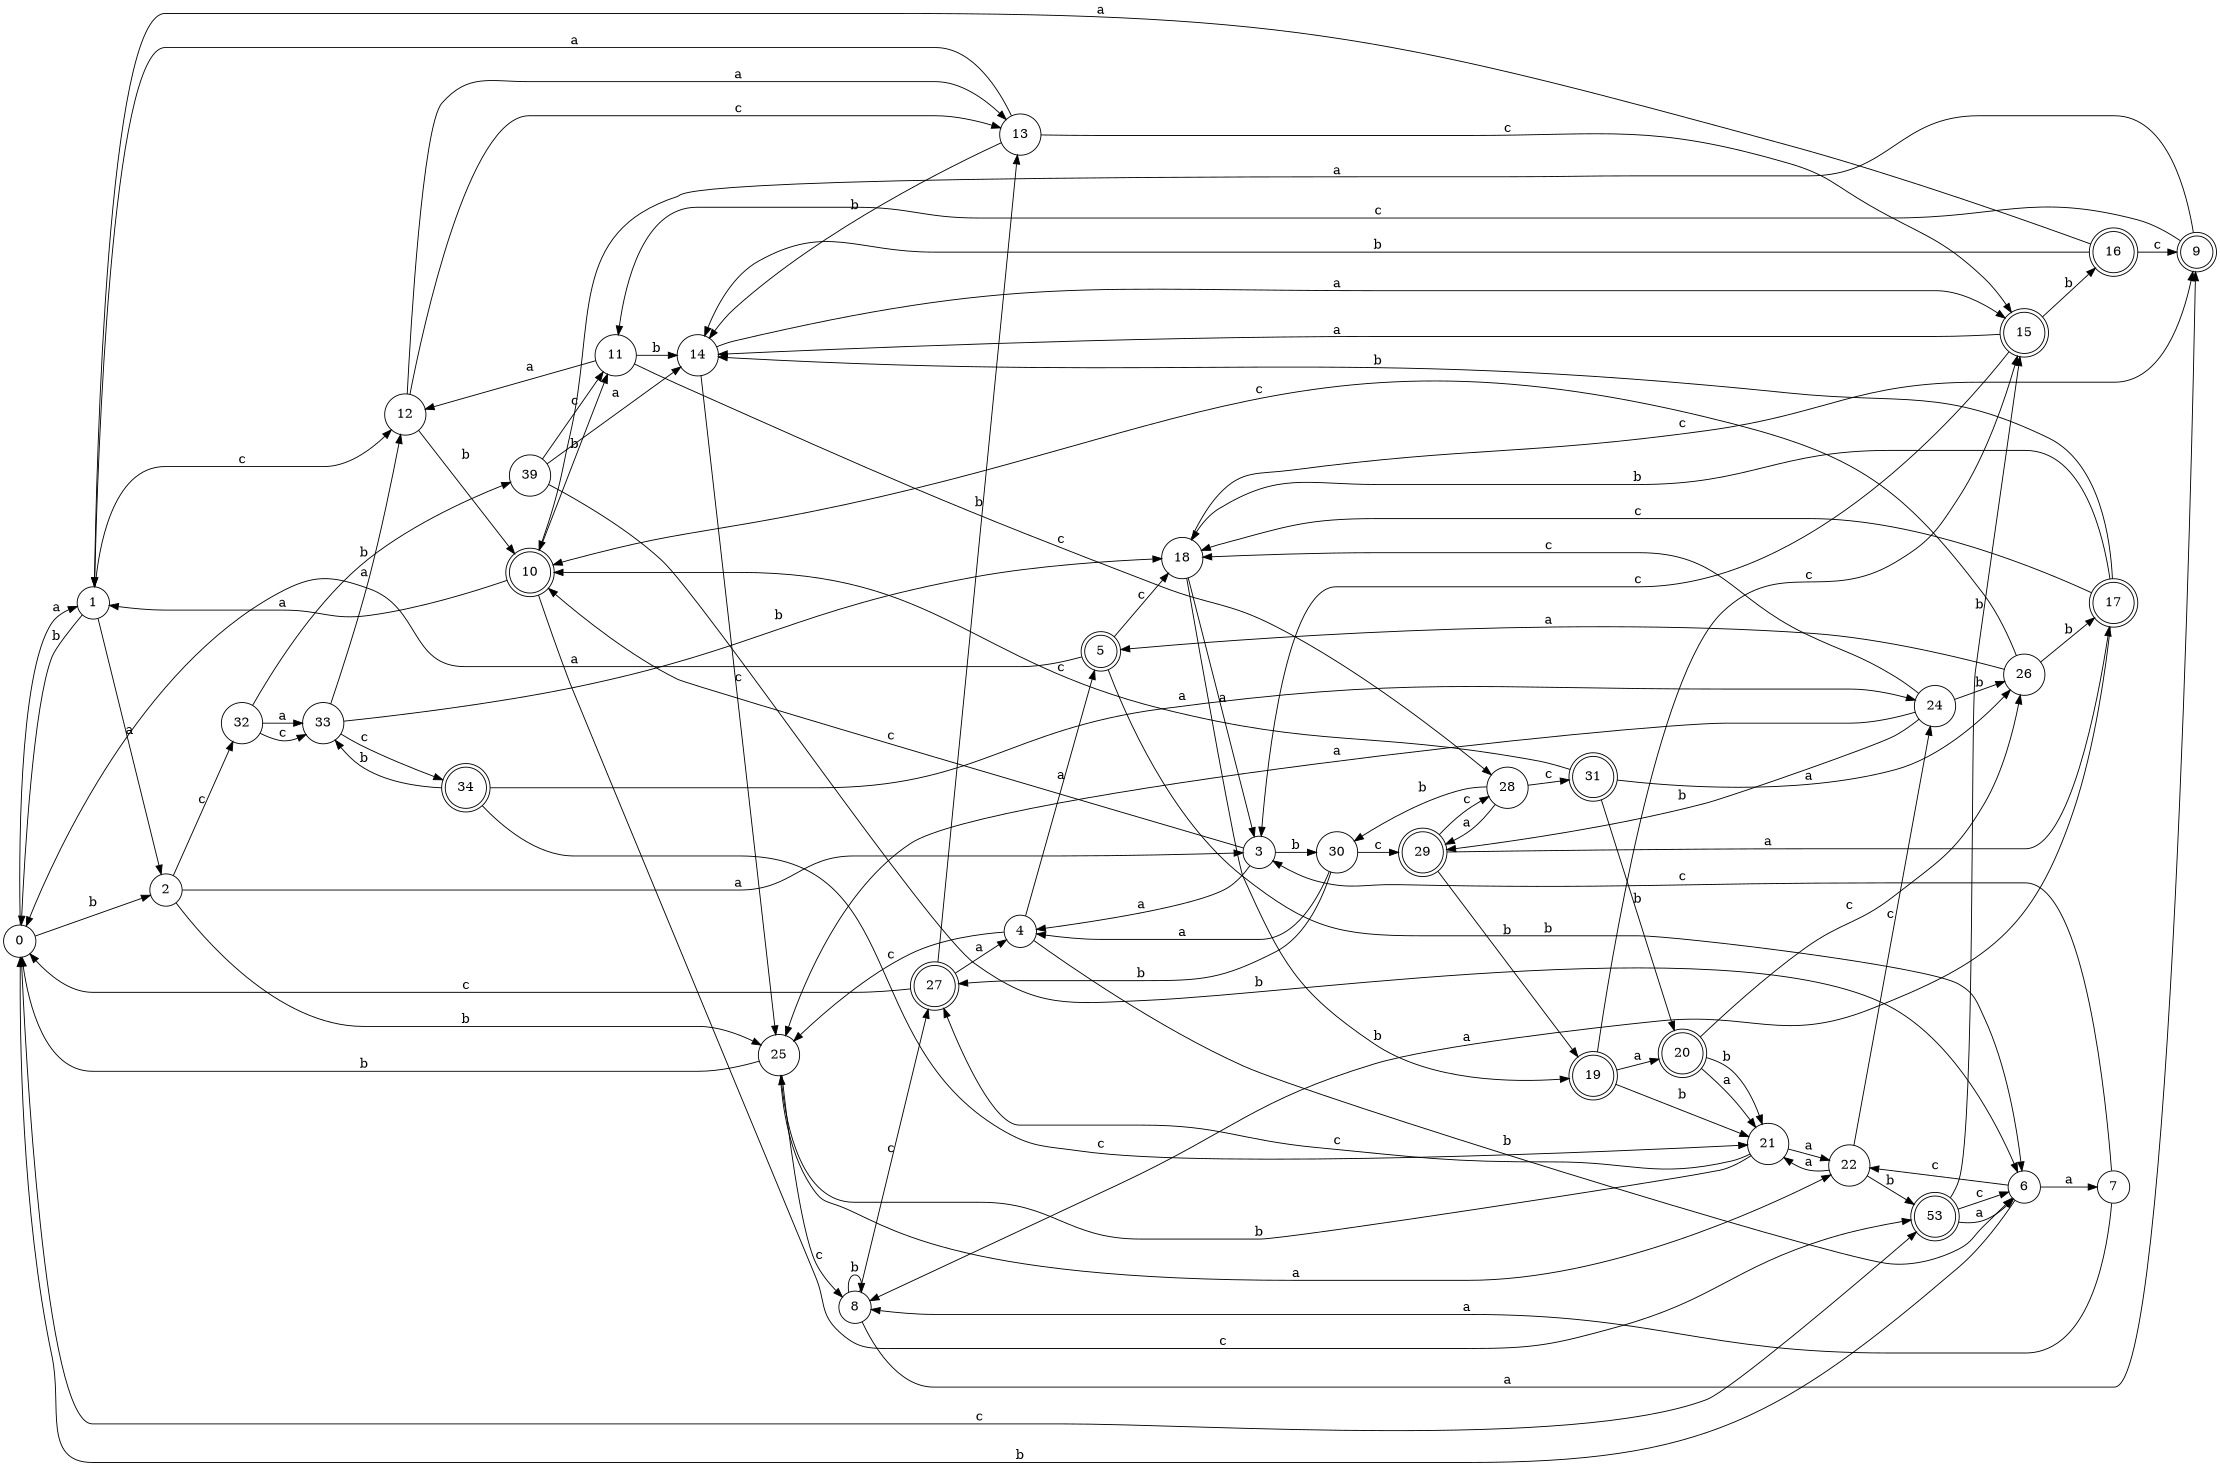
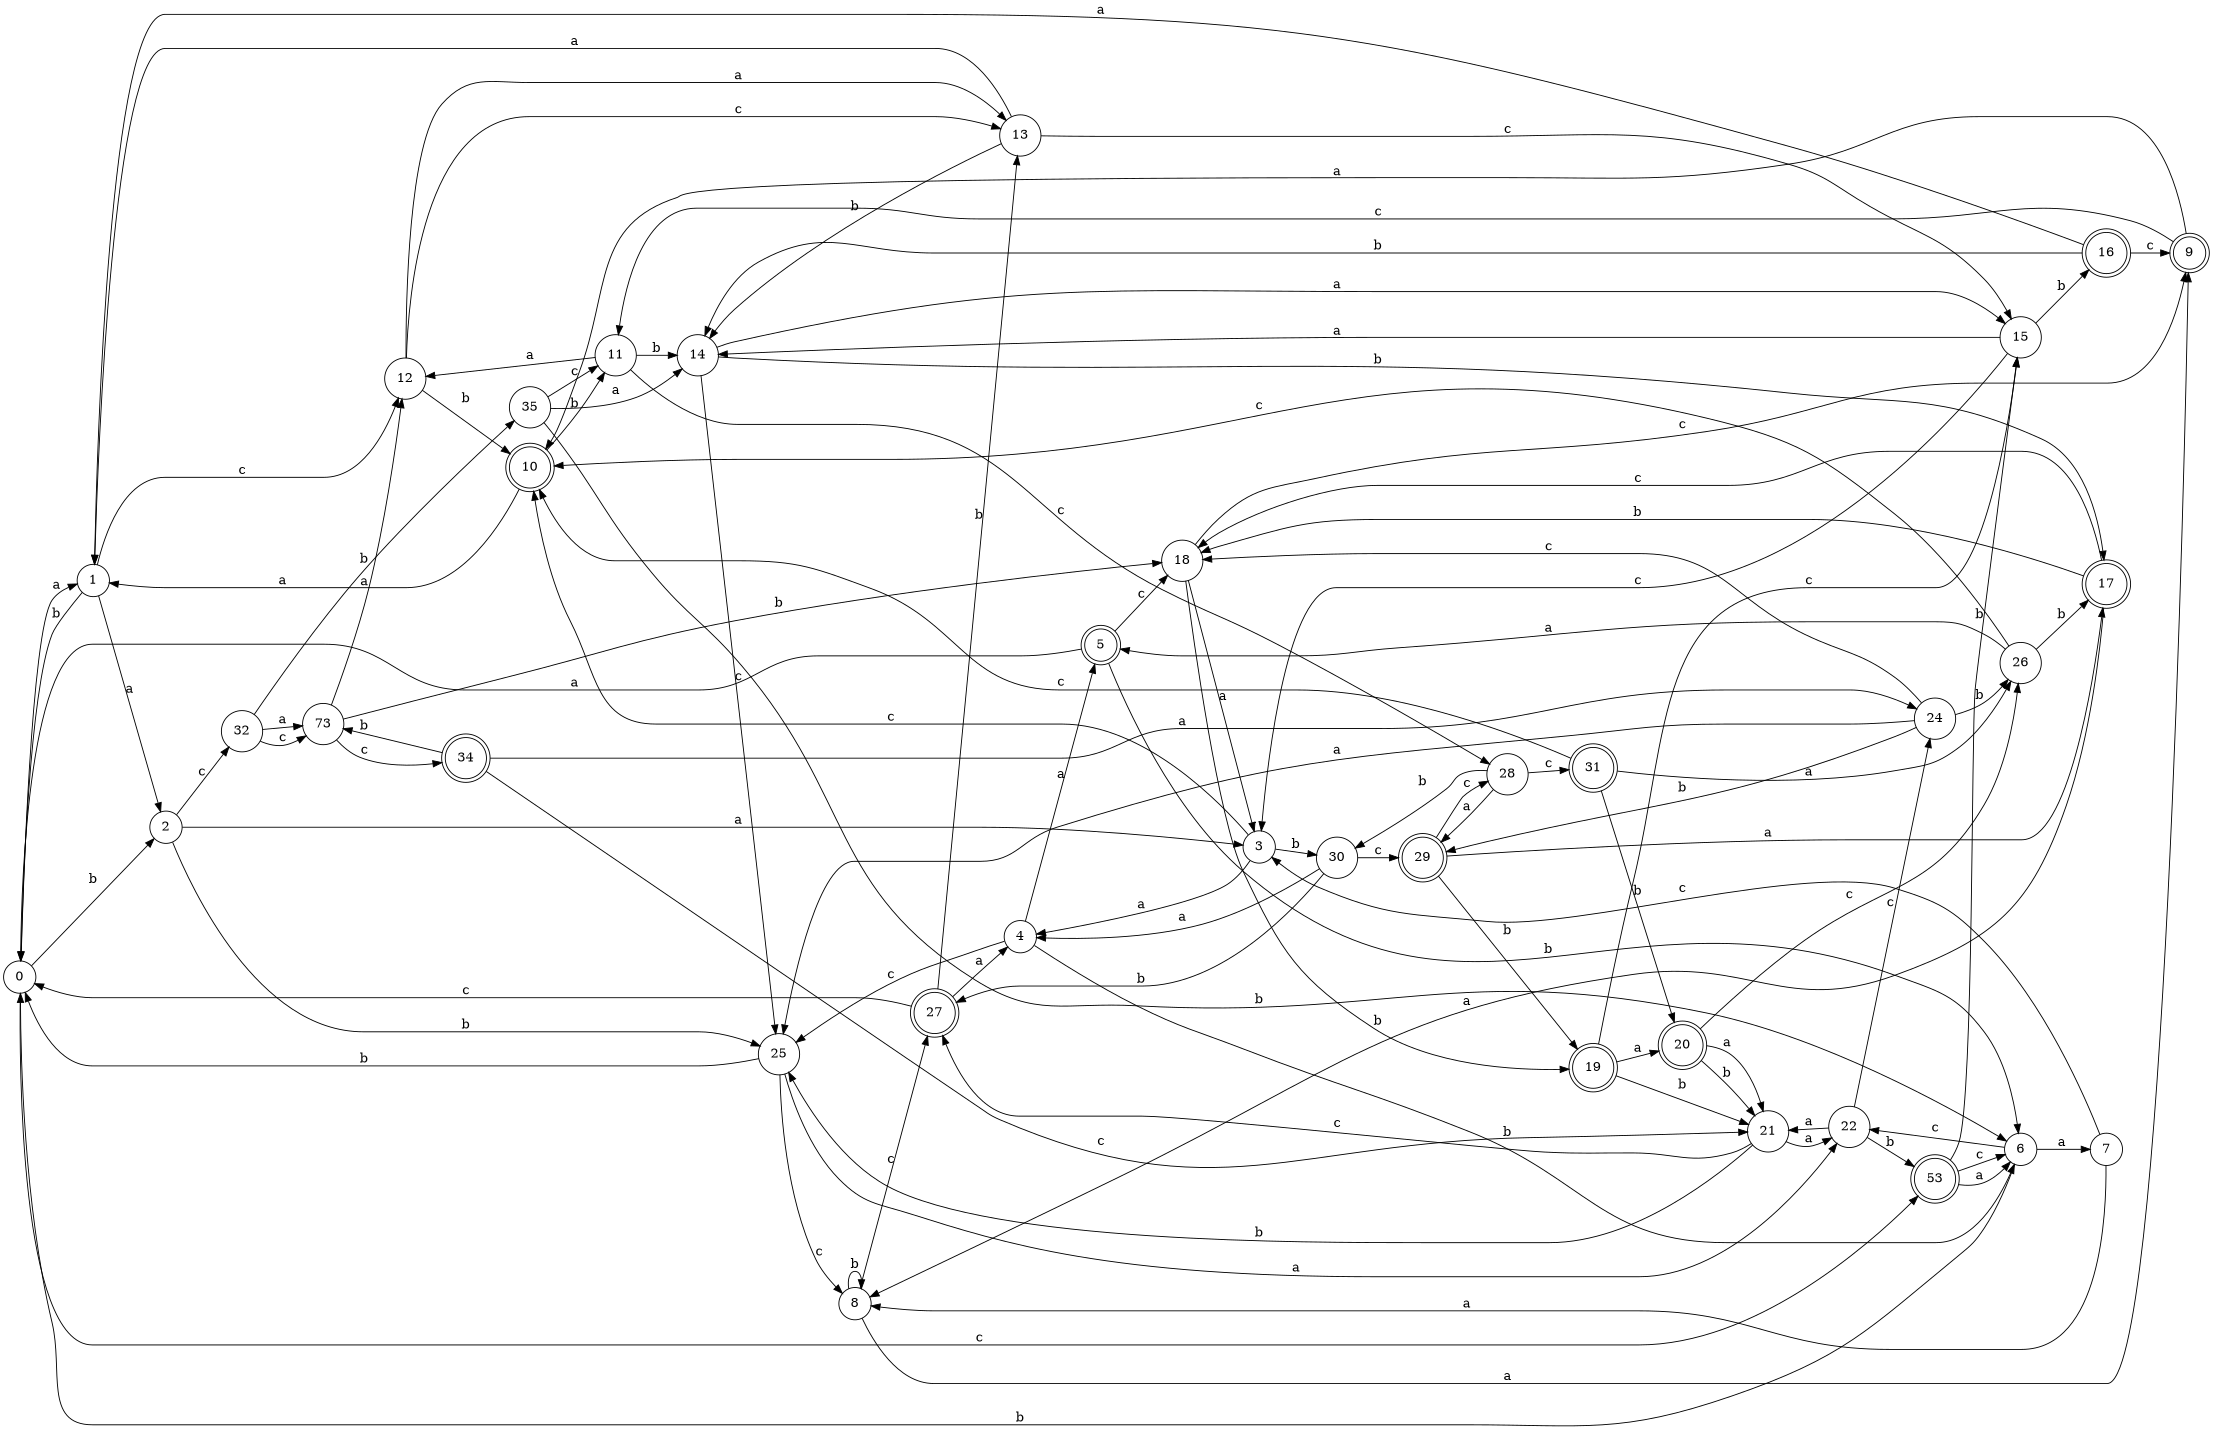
node "15": shape doublecircle -> circle
edge "17" -> "14": reversed
node "39": label "39" -> "35"
node "33": label "33" -> "73"
edge "10" -> "53": removed, label "c"
